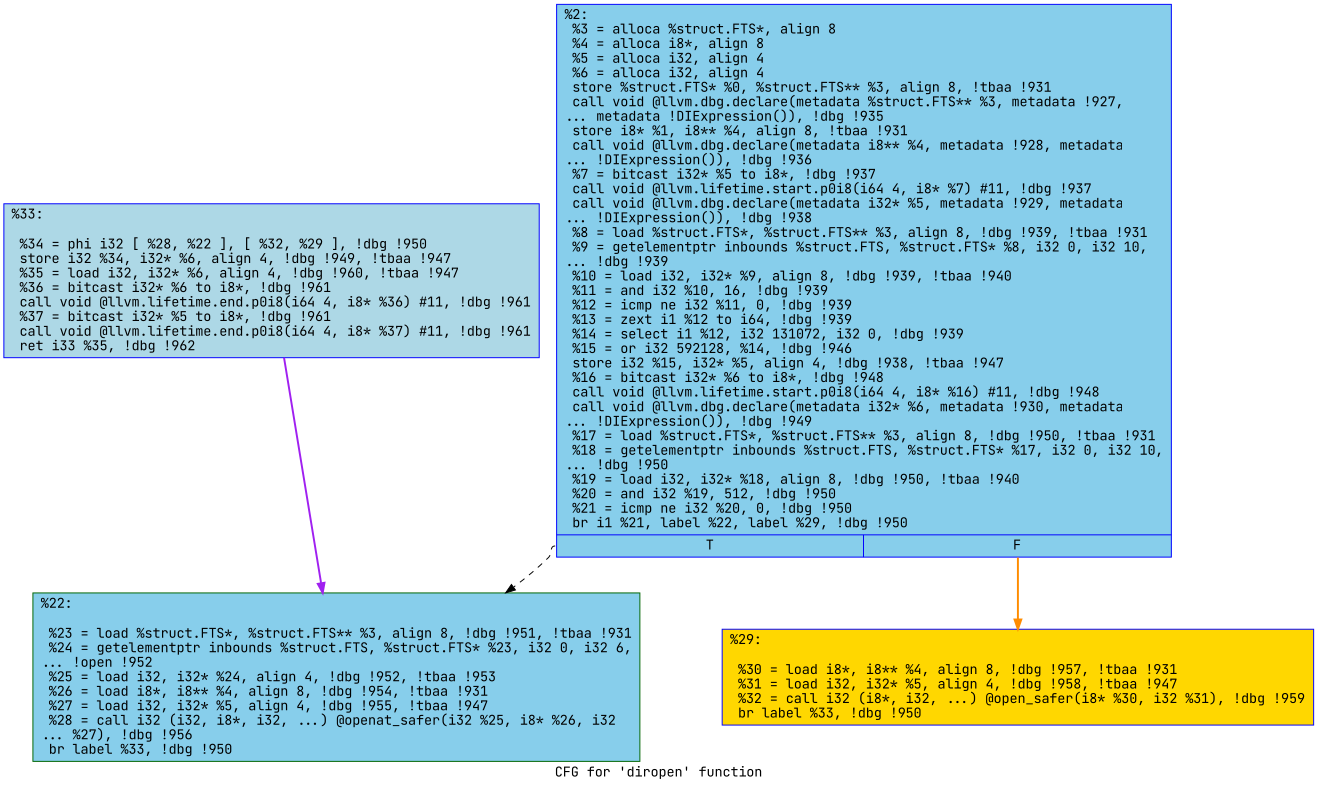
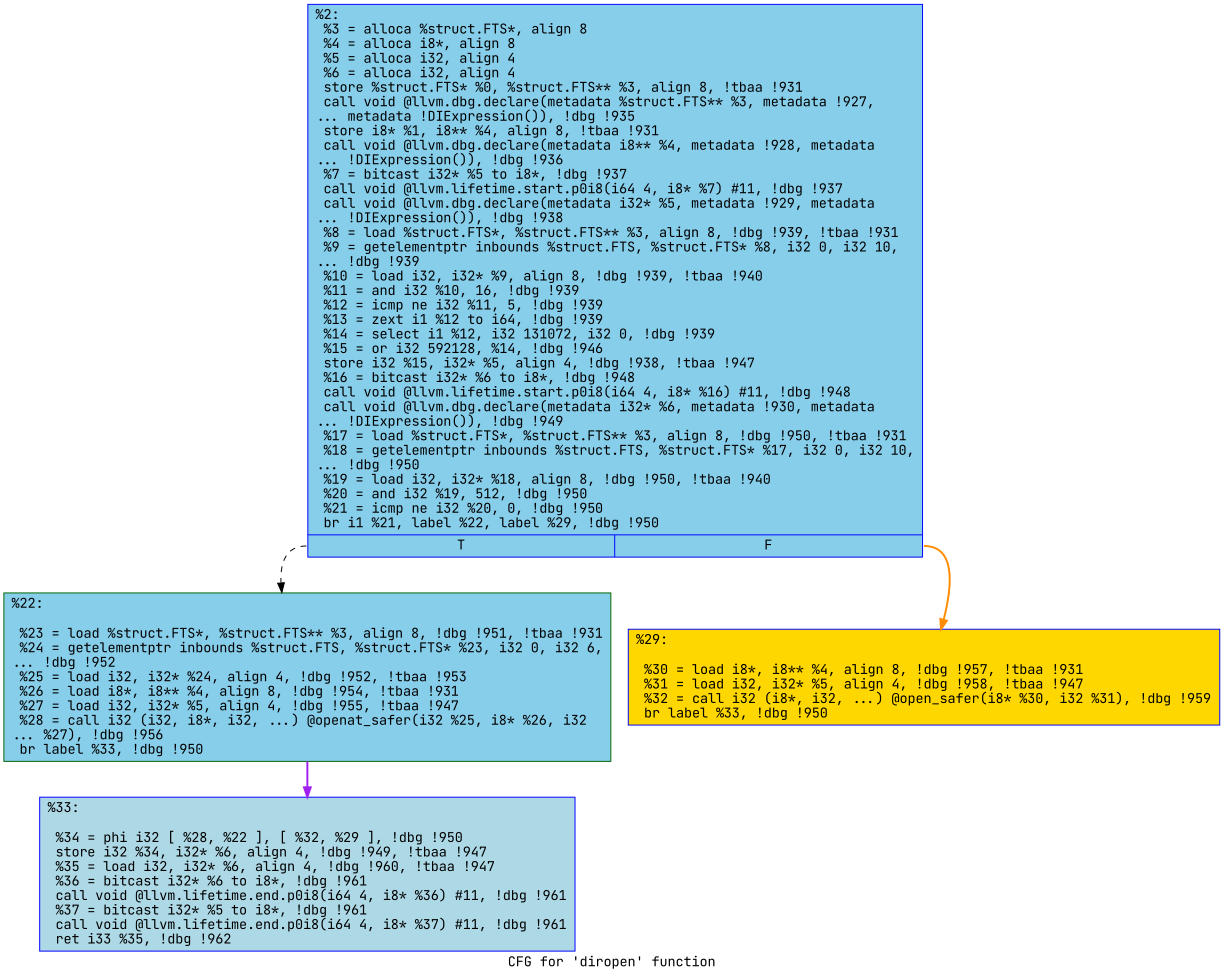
node "%2:": text "%12 = icmp ne i32 %11, 0, !dbg !939" -> "%12 = icmp ne i32 %11, 5, !dbg !939"
edge "%33:" -> "%22:": reversed
node "%22:": text "... !open !952" -> "... !dbg !952"
